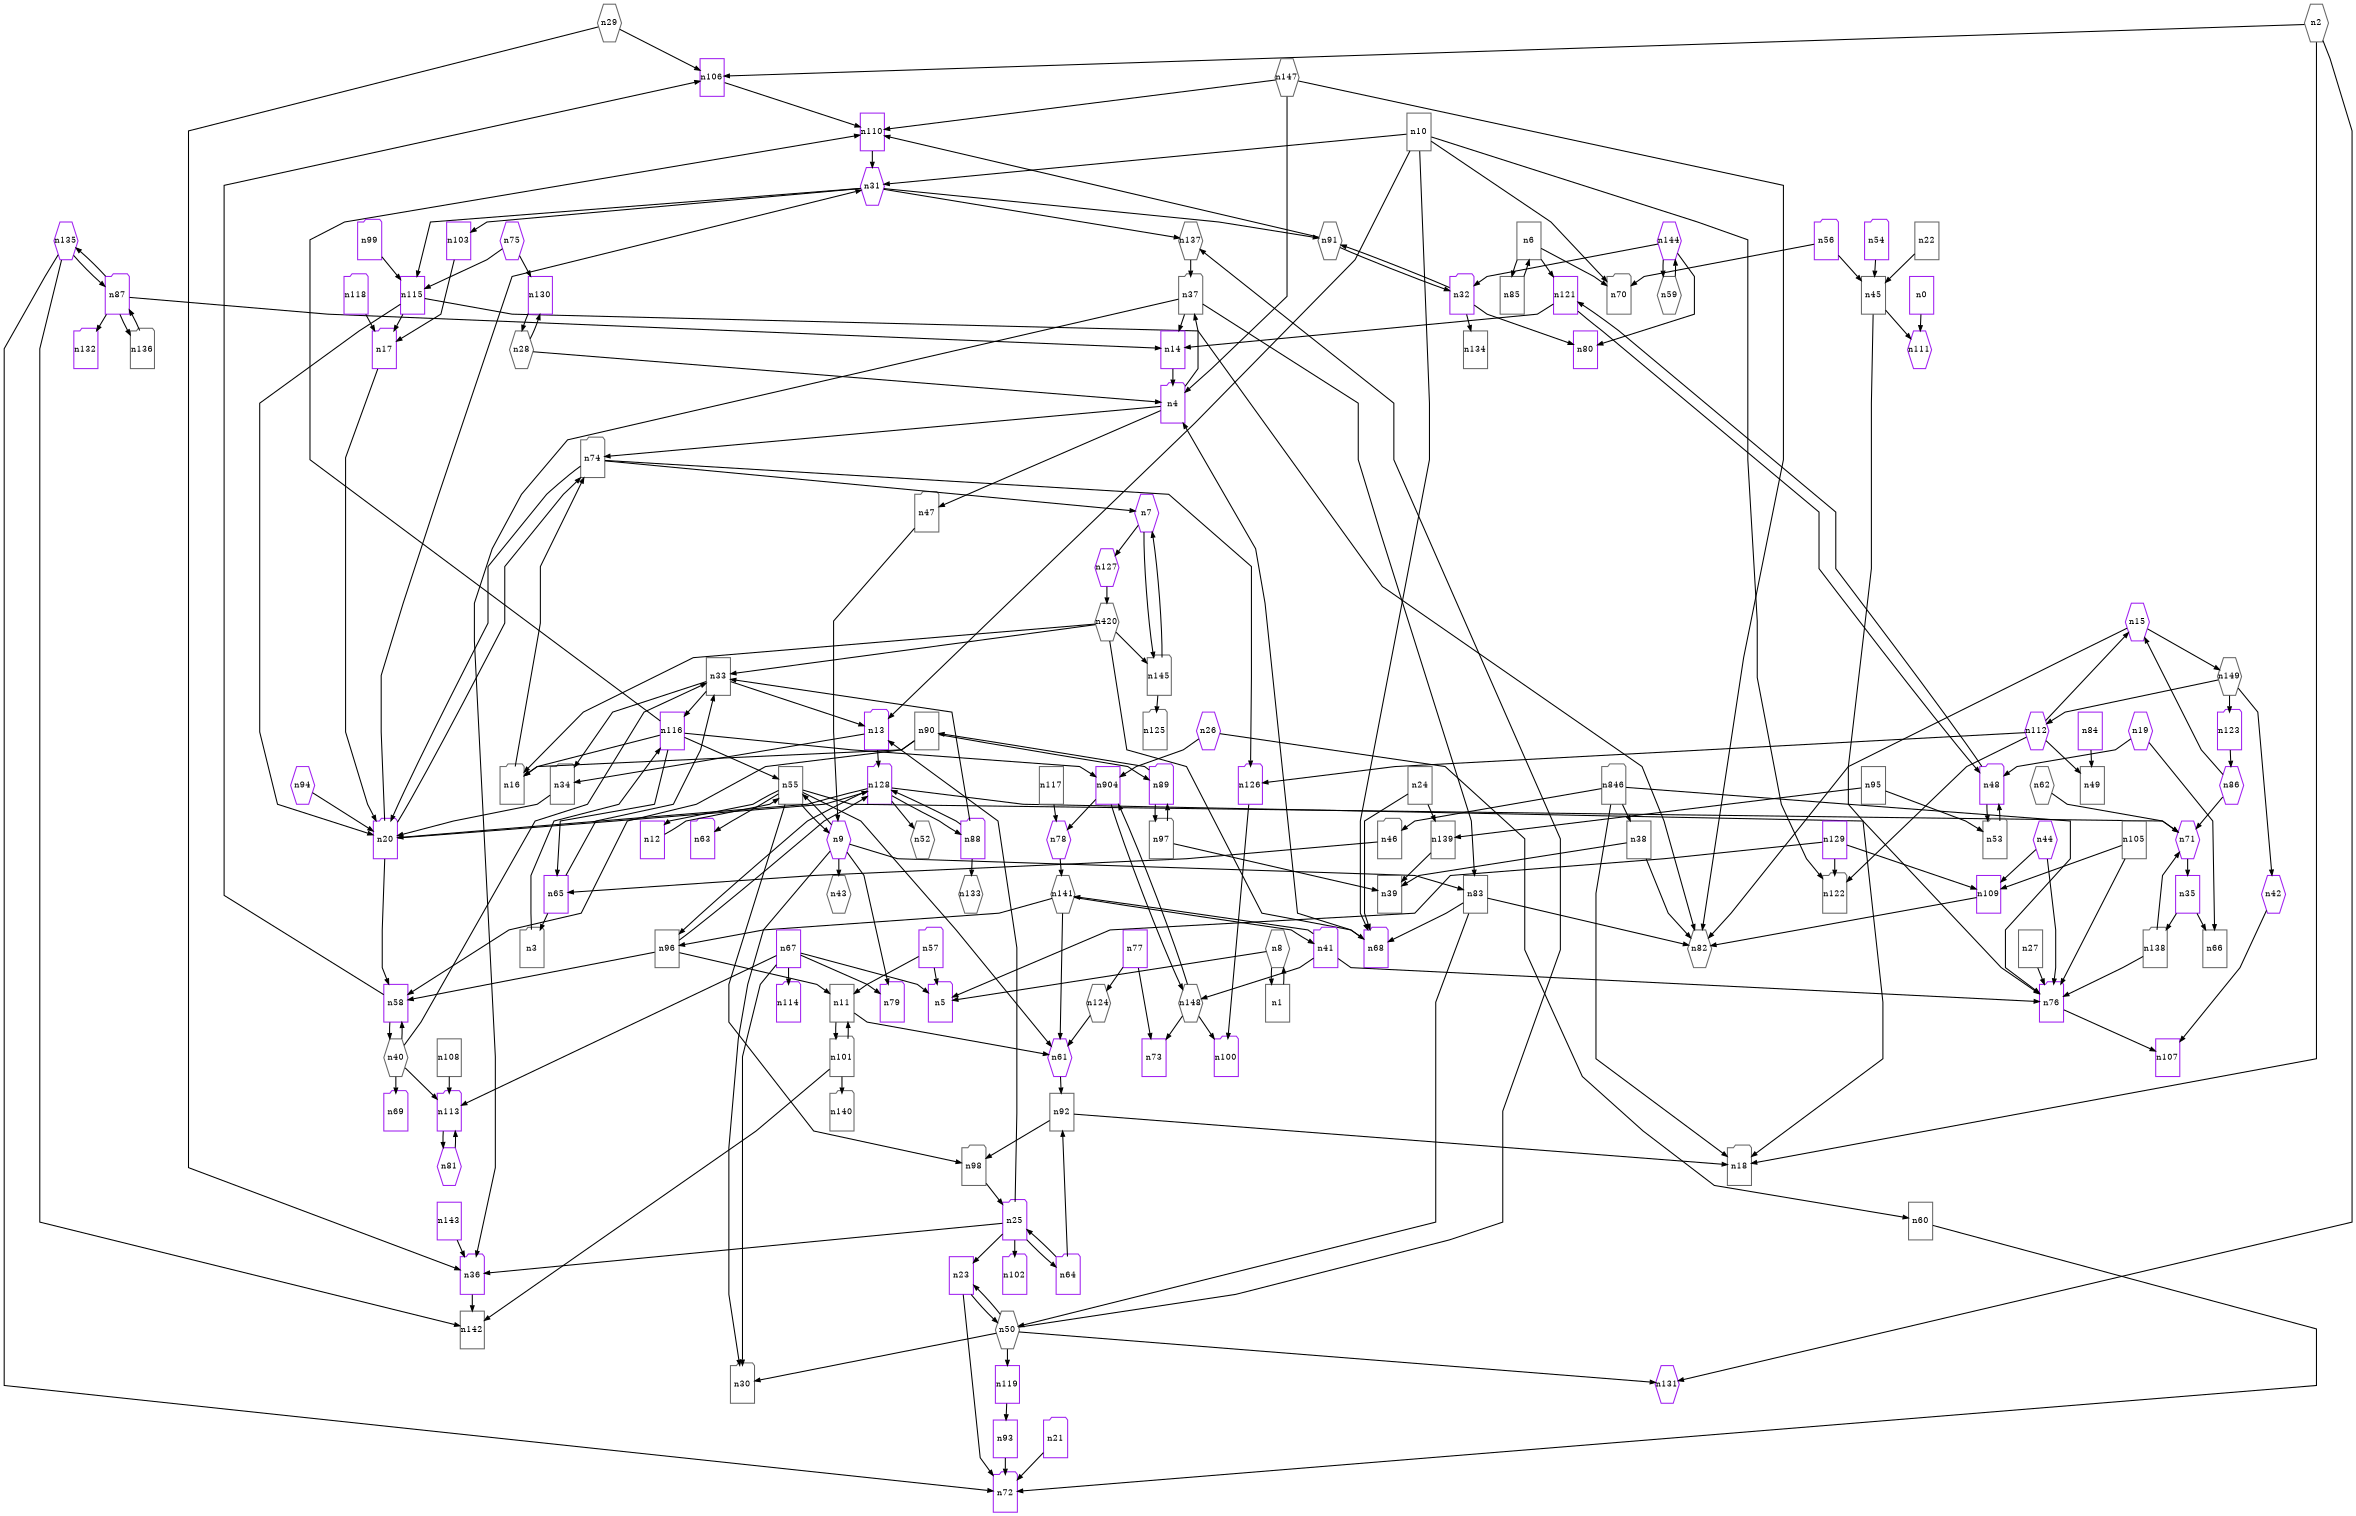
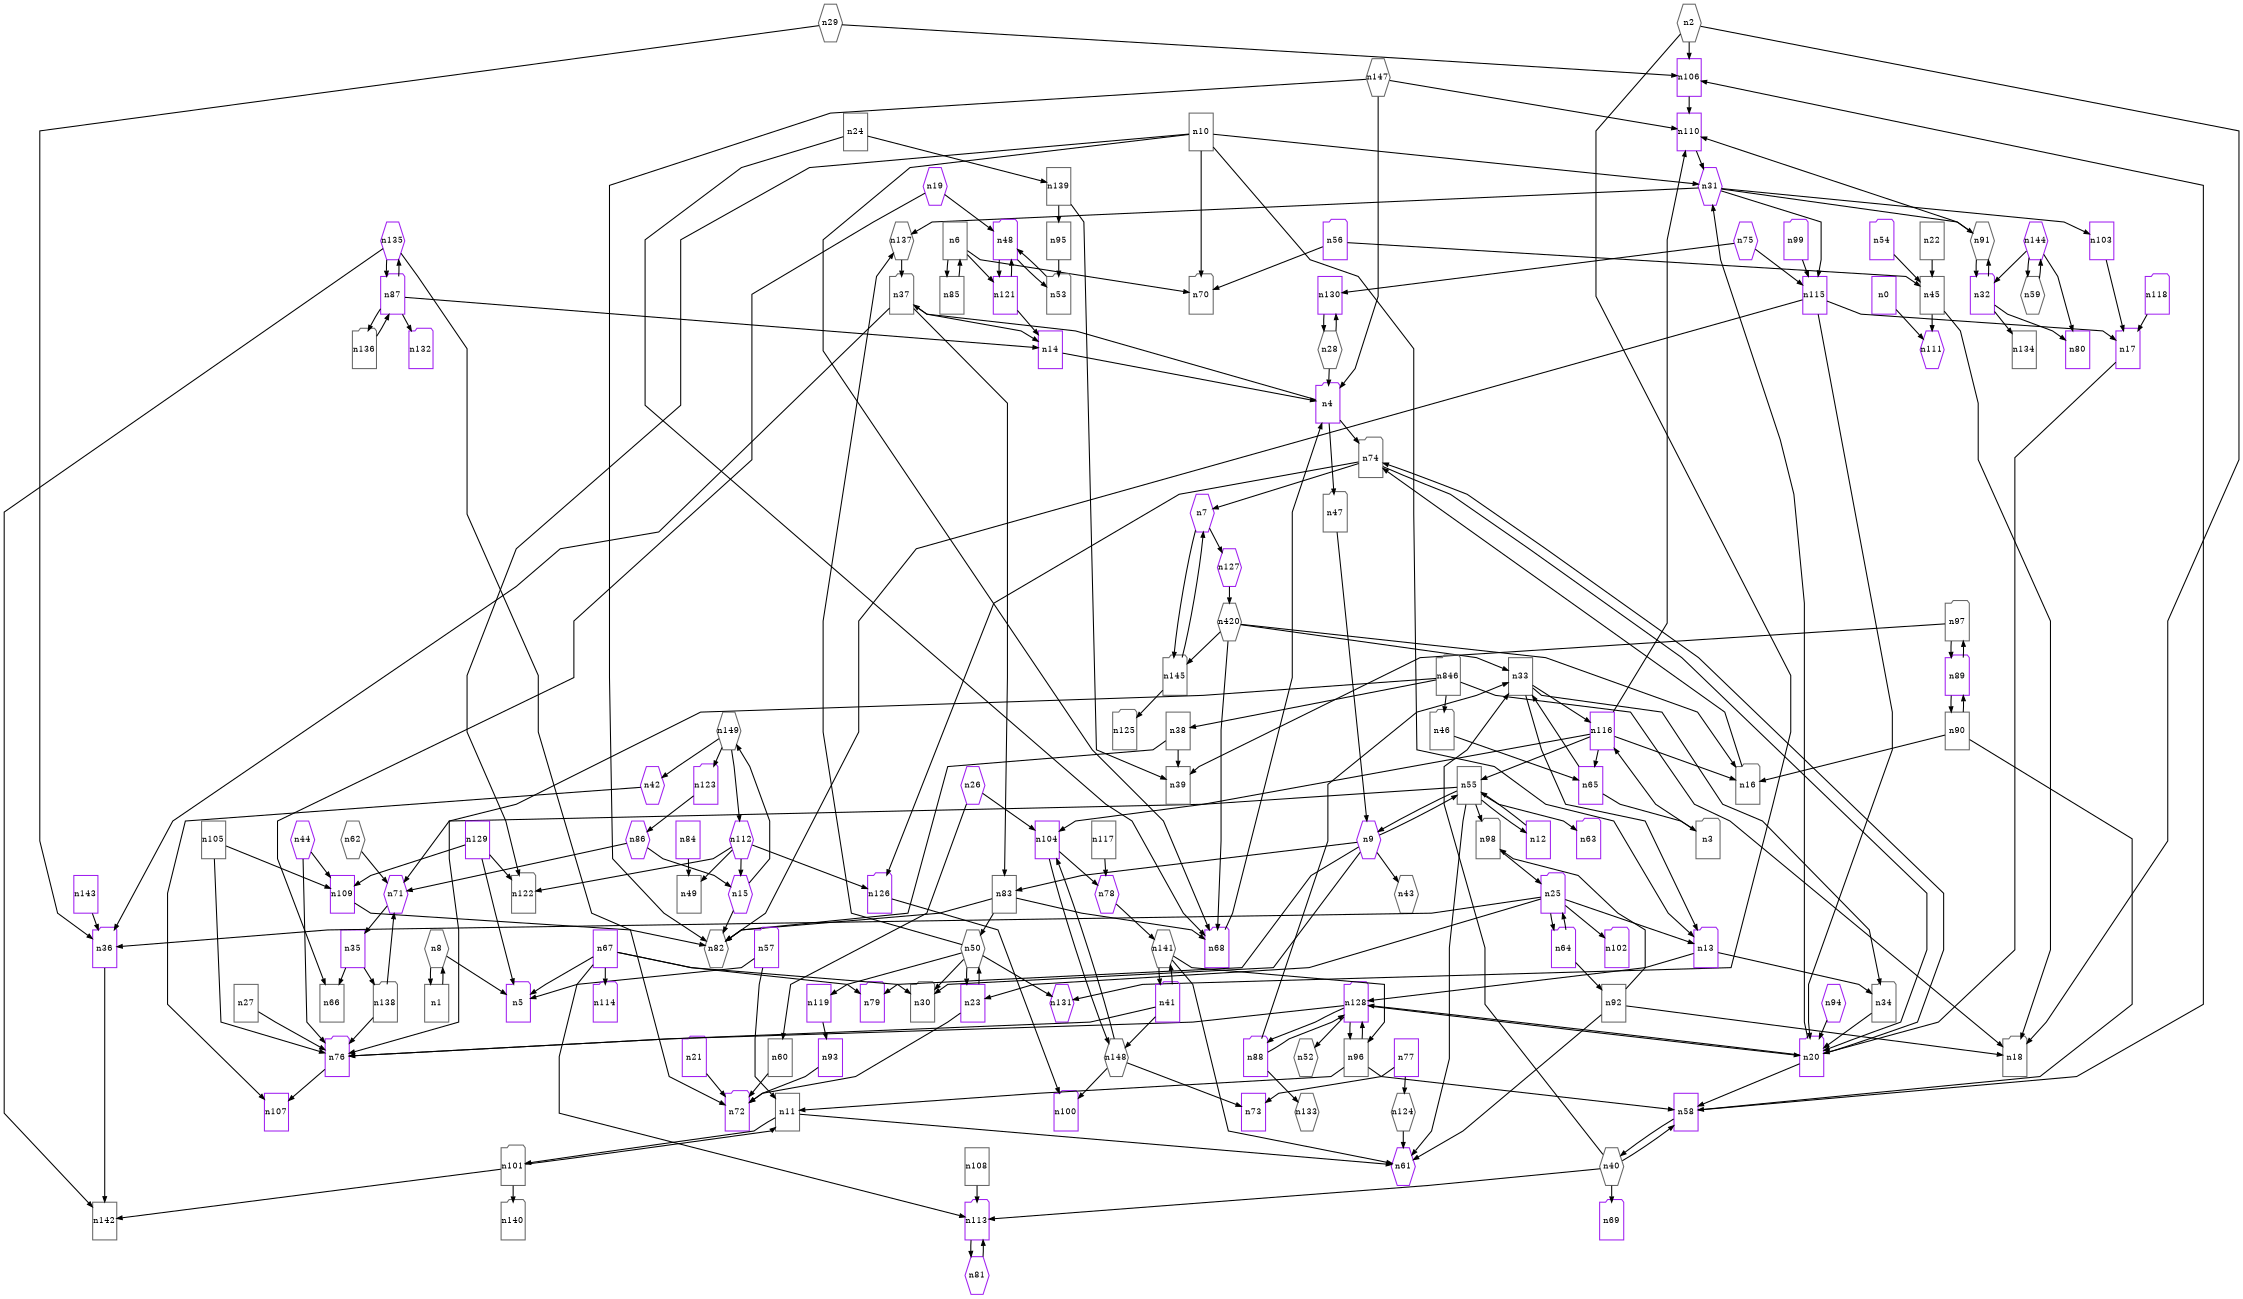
node "n904": label "n904" -> "n104"
edge "n95" -> "n139": reversed
edge "n61" -> "n92": reversed
